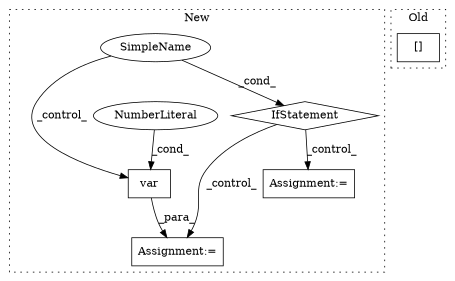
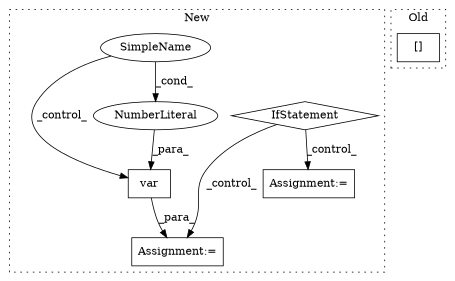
edge "SimpleName" -> "IfStatement": now "SimpleName" -> "NumberLiteral"
edge "NumberLiteral" -> "var": label "_cond_" -> "_para_"
